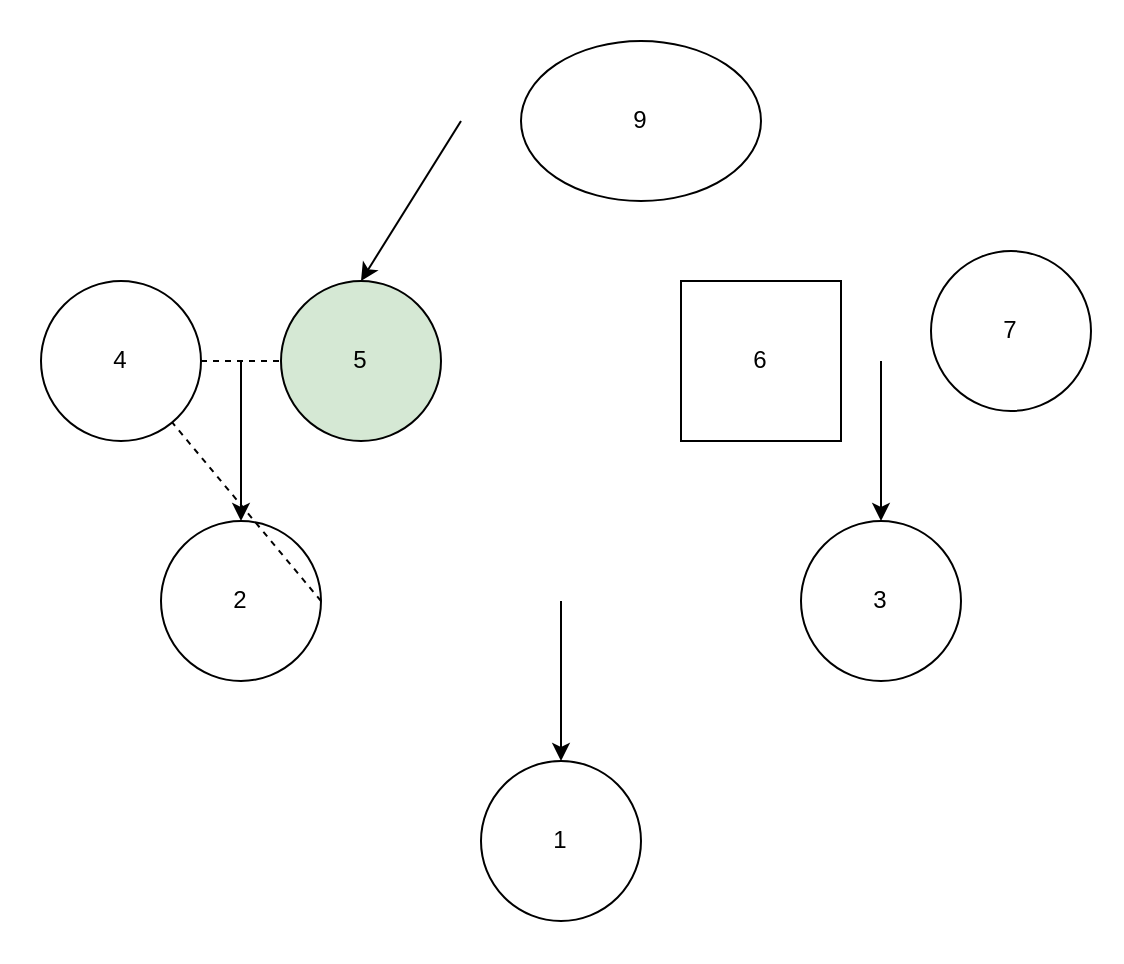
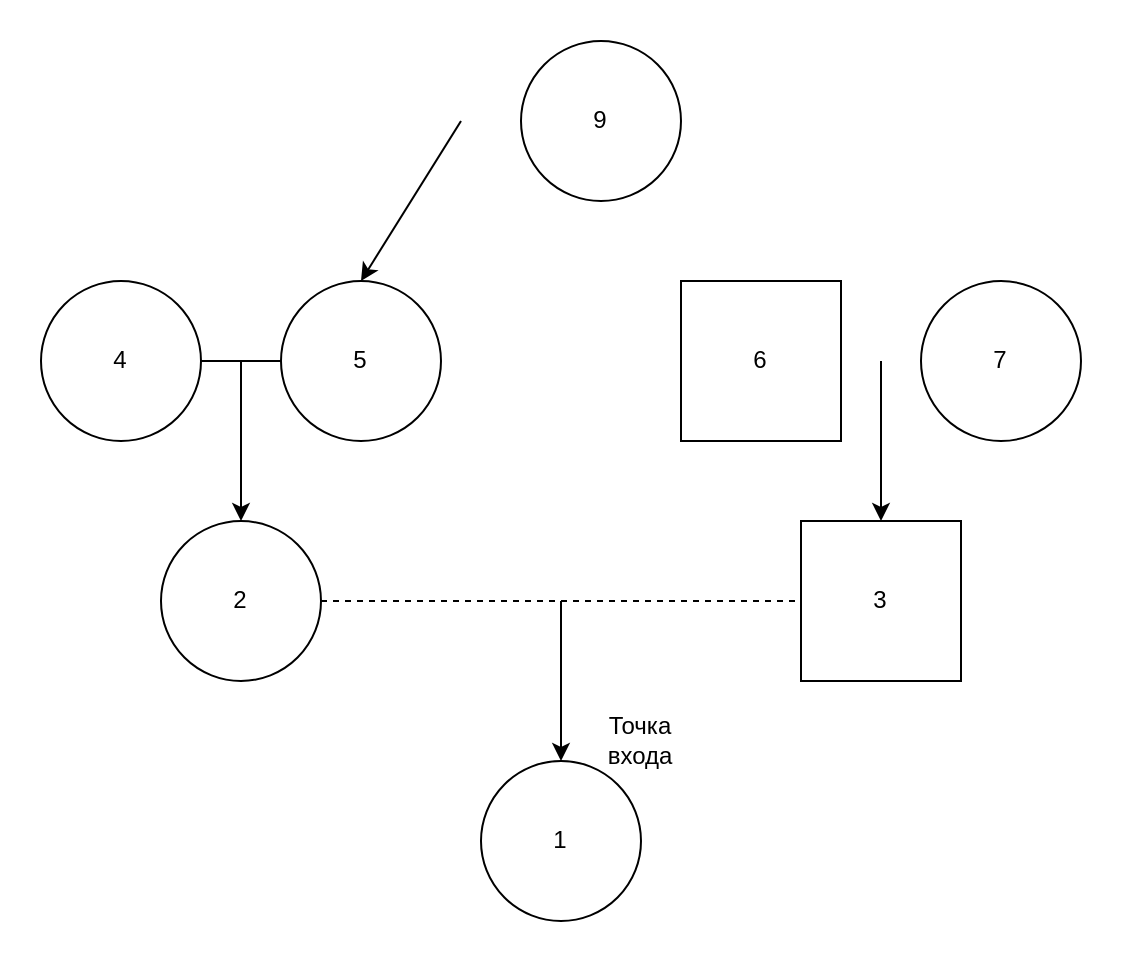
node "9": size 240x160 -> 160x160
node "7": moved (1011, 331) -> (1001, 361)
edge "4" -- "5": style dashed -> solid
node "5": fillcolor #d5e8d4 -> #ffffff
edge "4" -- "2": now "3" -- "2"
node "3": shape ellipse -> rectangle
node "Точка входа": added
